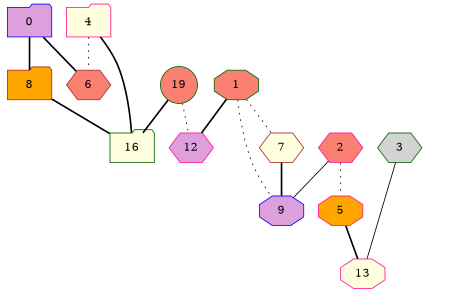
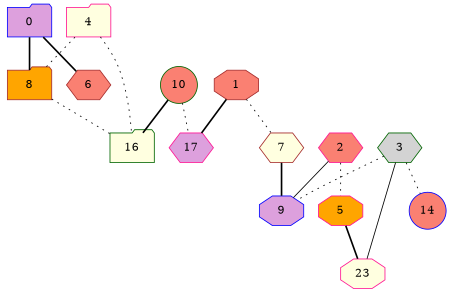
edge "4" -- "6": now "4" -- "8"
edge "4" -- "16": style bold -> dotted
node "19": label "19" -> "10"
node "1": color darkgreen -> brown
edge "8" -- "16": style bold -> dotted
node "12": label "12" -> "17"
edge "1" -- "9": now "3" -- "9"
node "14": added
node "13": label "13" -> "23"
